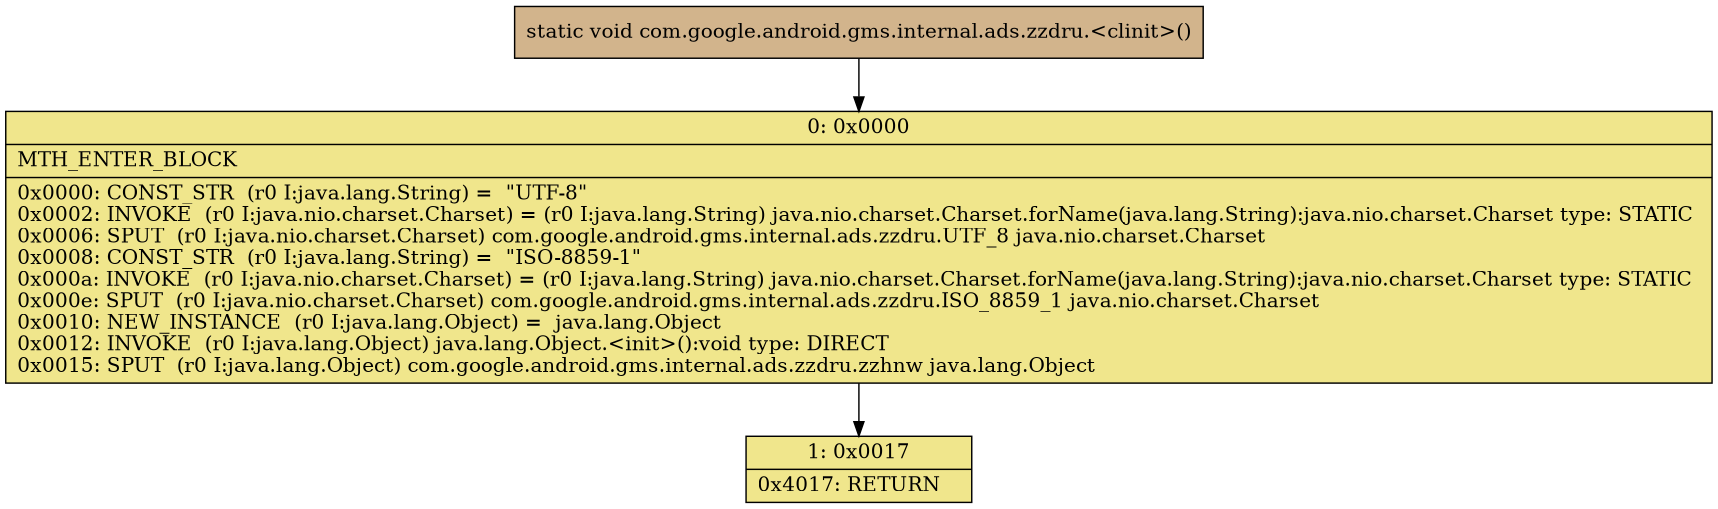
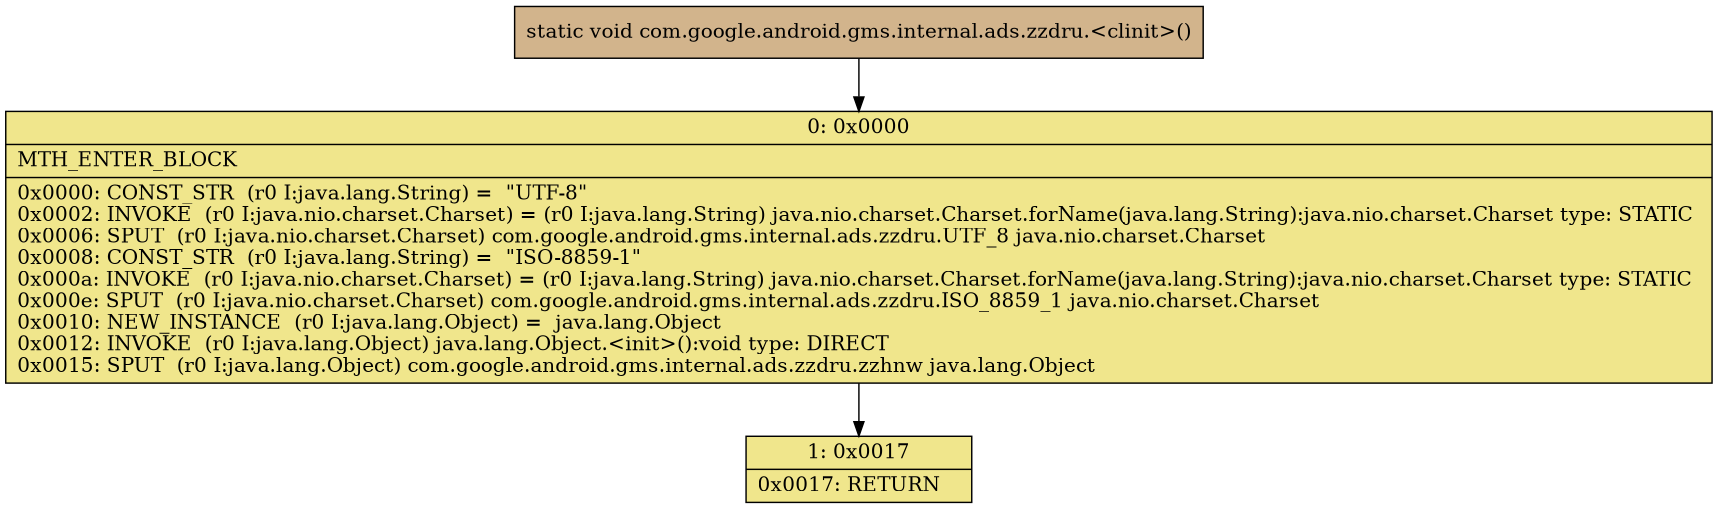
node "1: 0x0017": text "0x4017: RETURN" -> "0x0017: RETURN"
